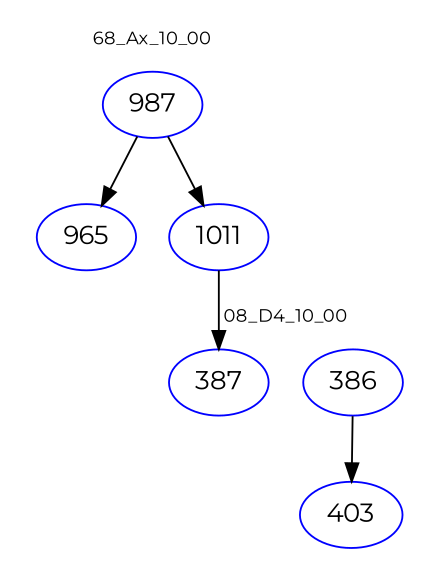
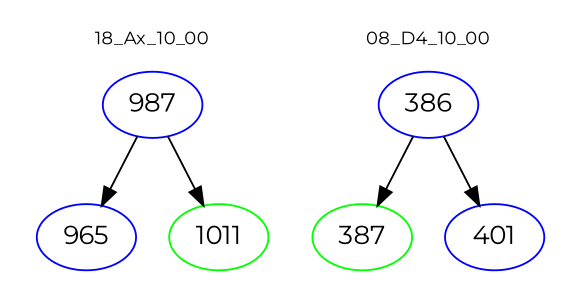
cluster "68_Ax_10_00": label "68_Ax_10_00" -> "18_Ax_10_00"
node "1011": color blue -> green
edge "1011" -> "387": now "386" -> "387"
node "387": color blue -> green
node "403": label "403" -> "401"
